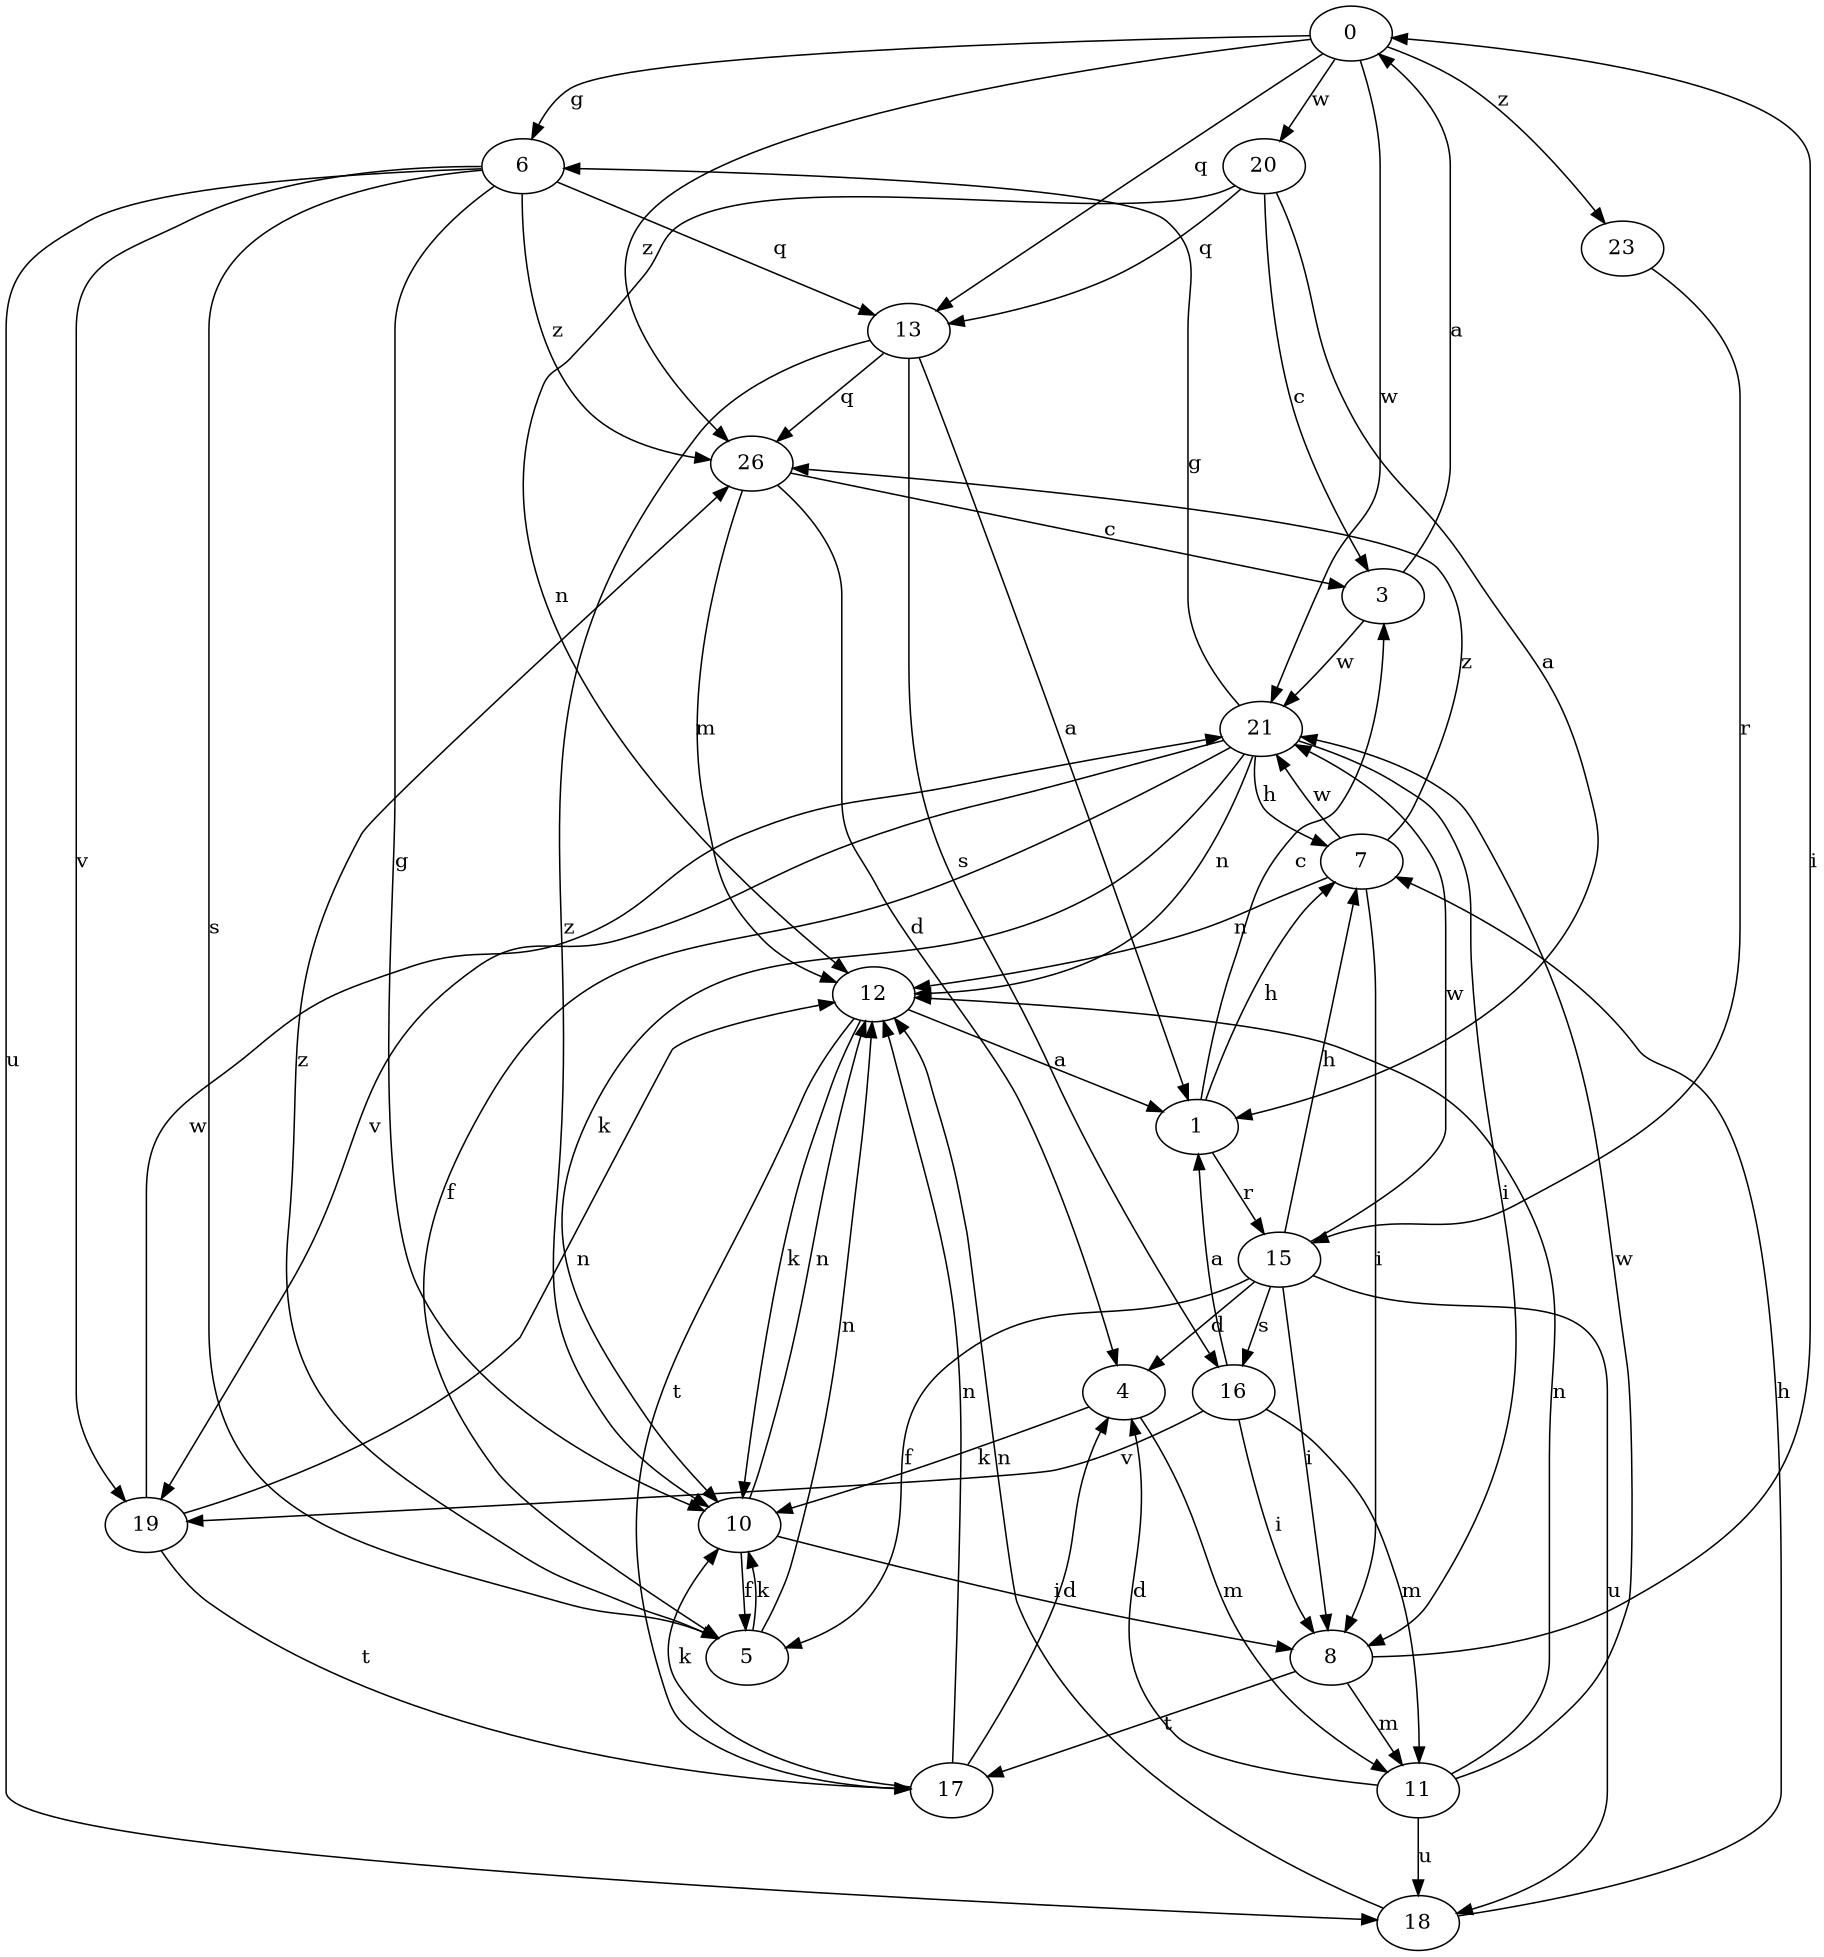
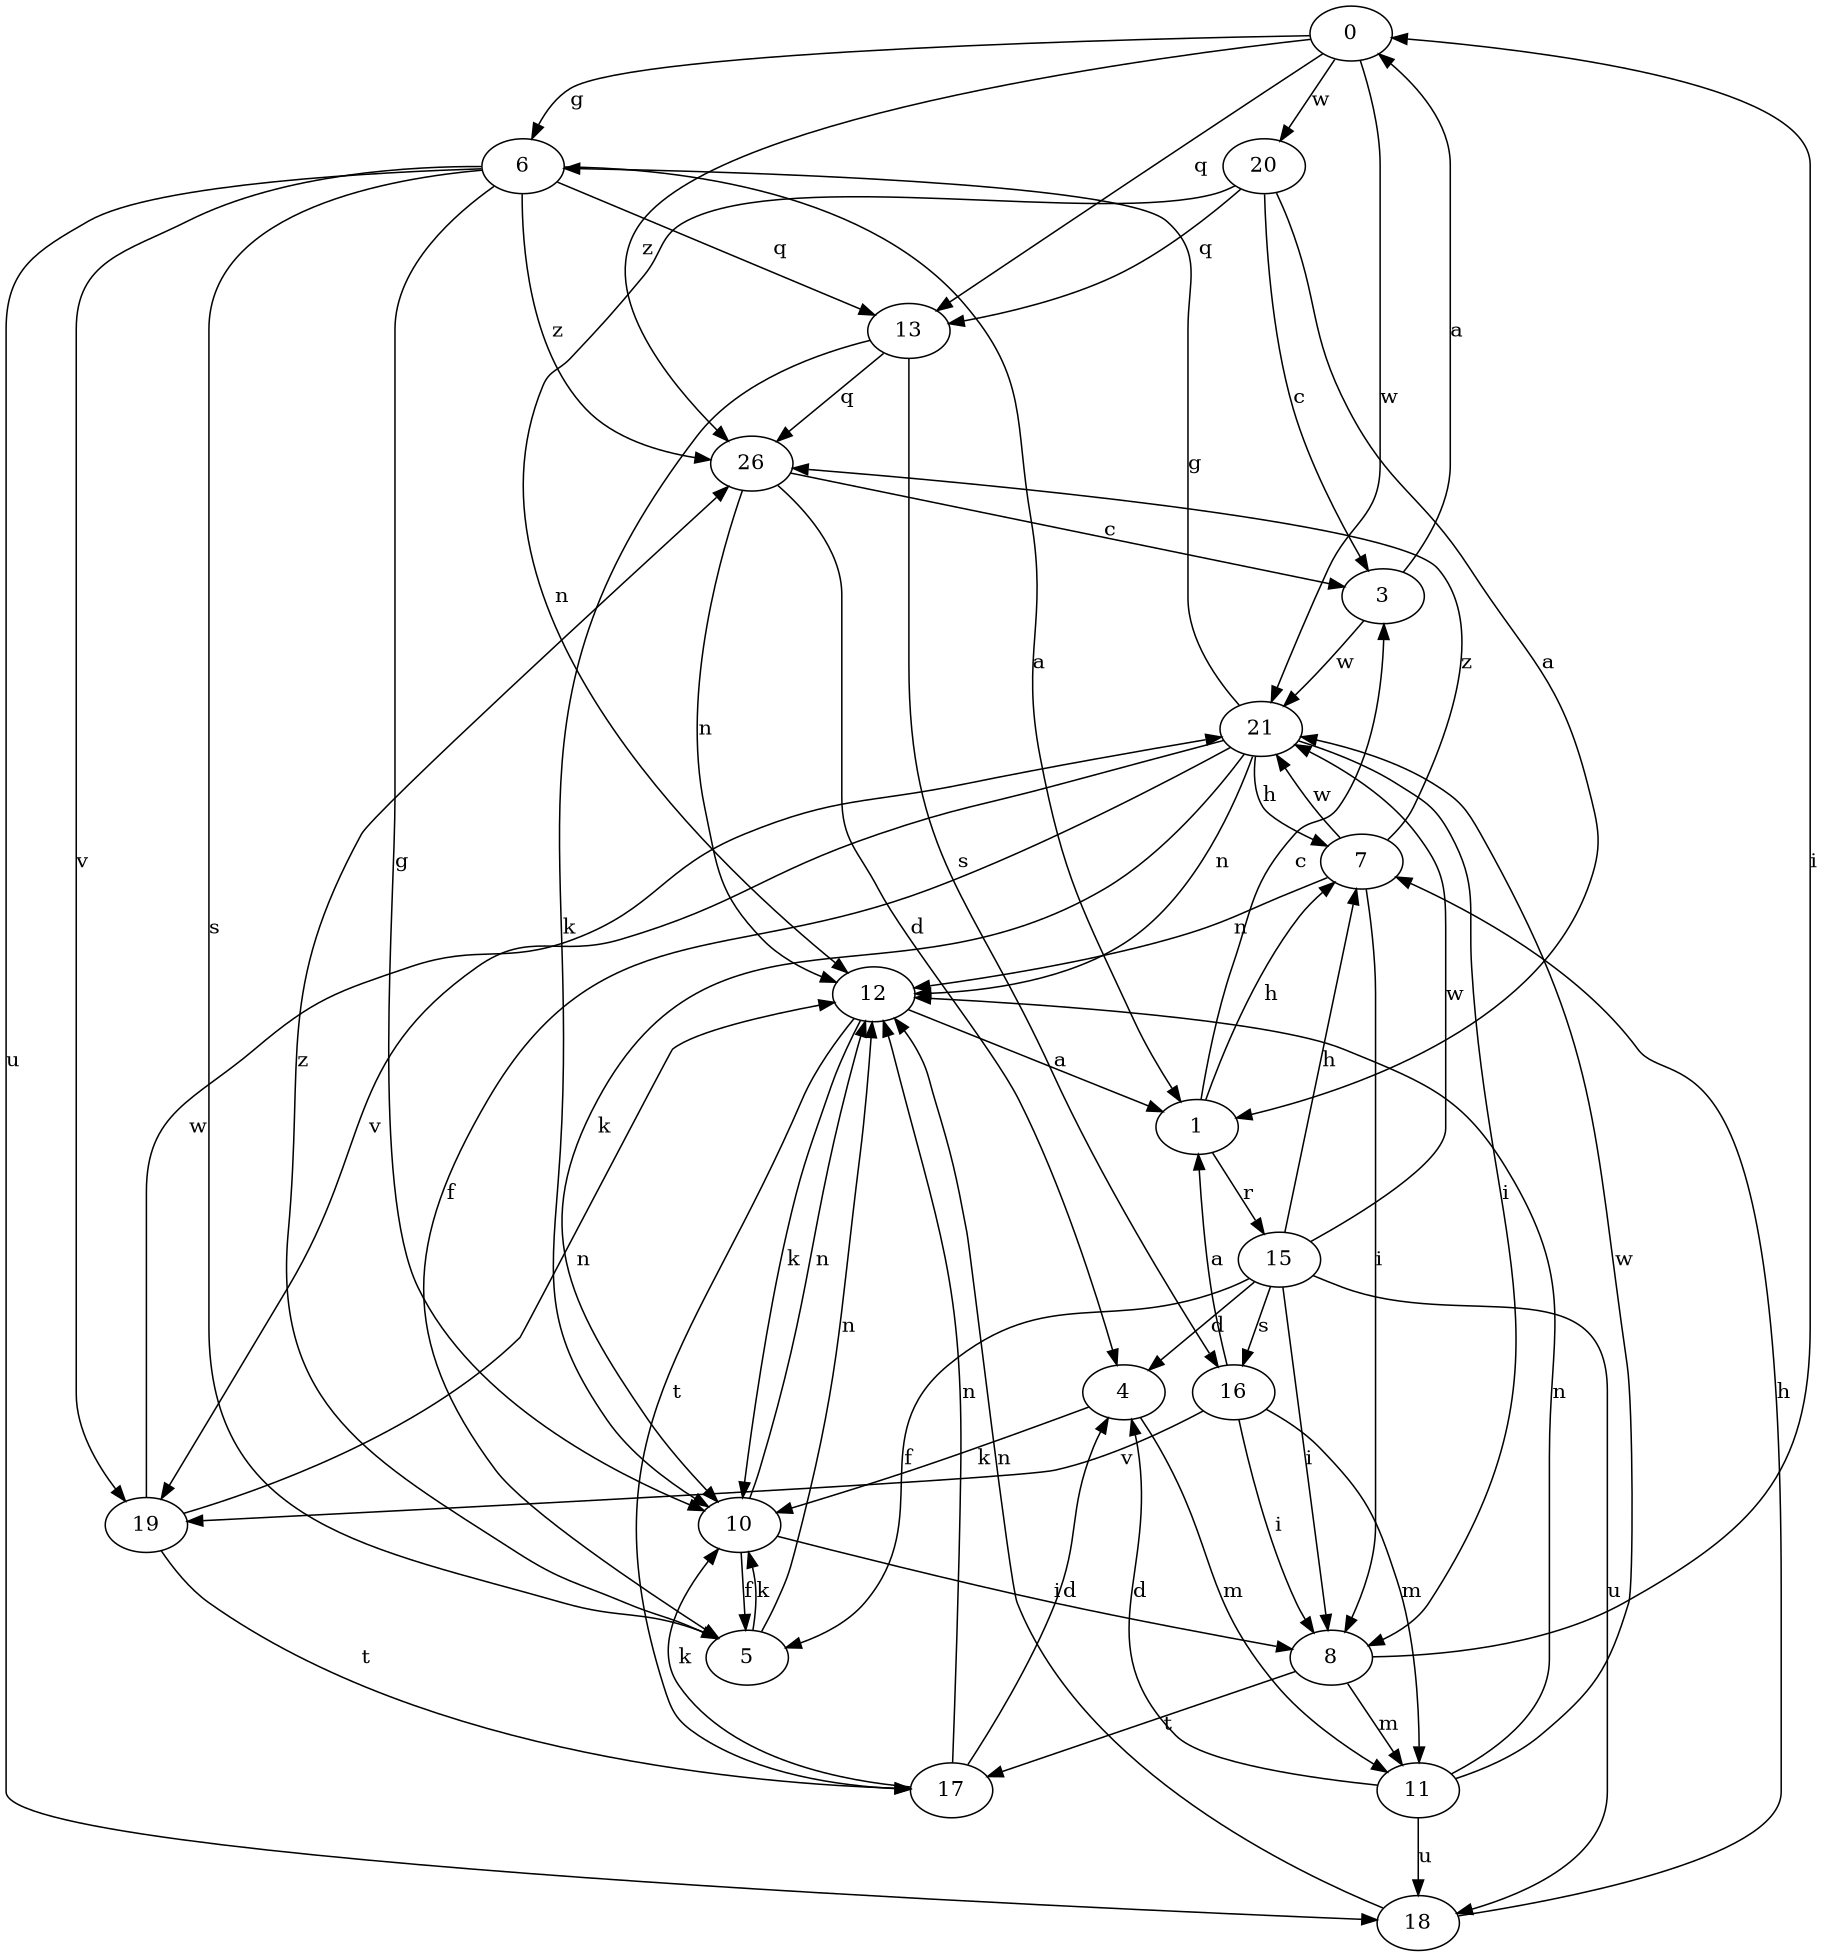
node "23": removed
edge "13" -> "1": now "6" -> "1"
edge "26" -> "12": label "m" -> "n"
edge "13" -> "10": label "z" -> "k"
